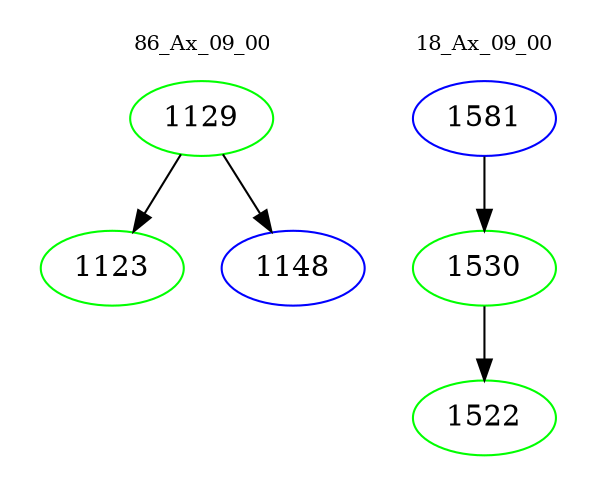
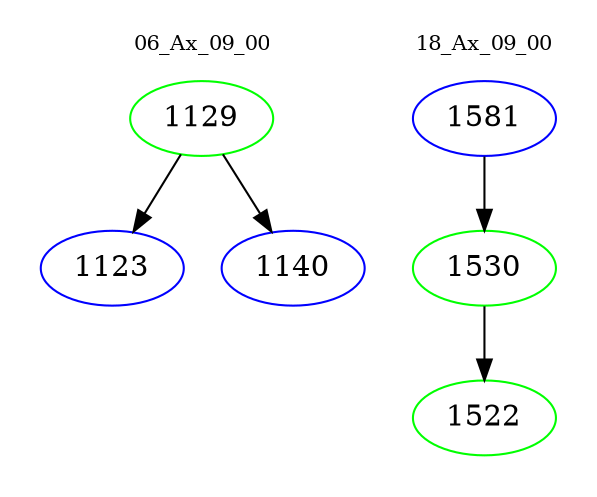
cluster "86_Ax_09_00": label "86_Ax_09_00" -> "06_Ax_09_00"
node "1123": color green -> blue
node "1148": label "1148" -> "1140"
